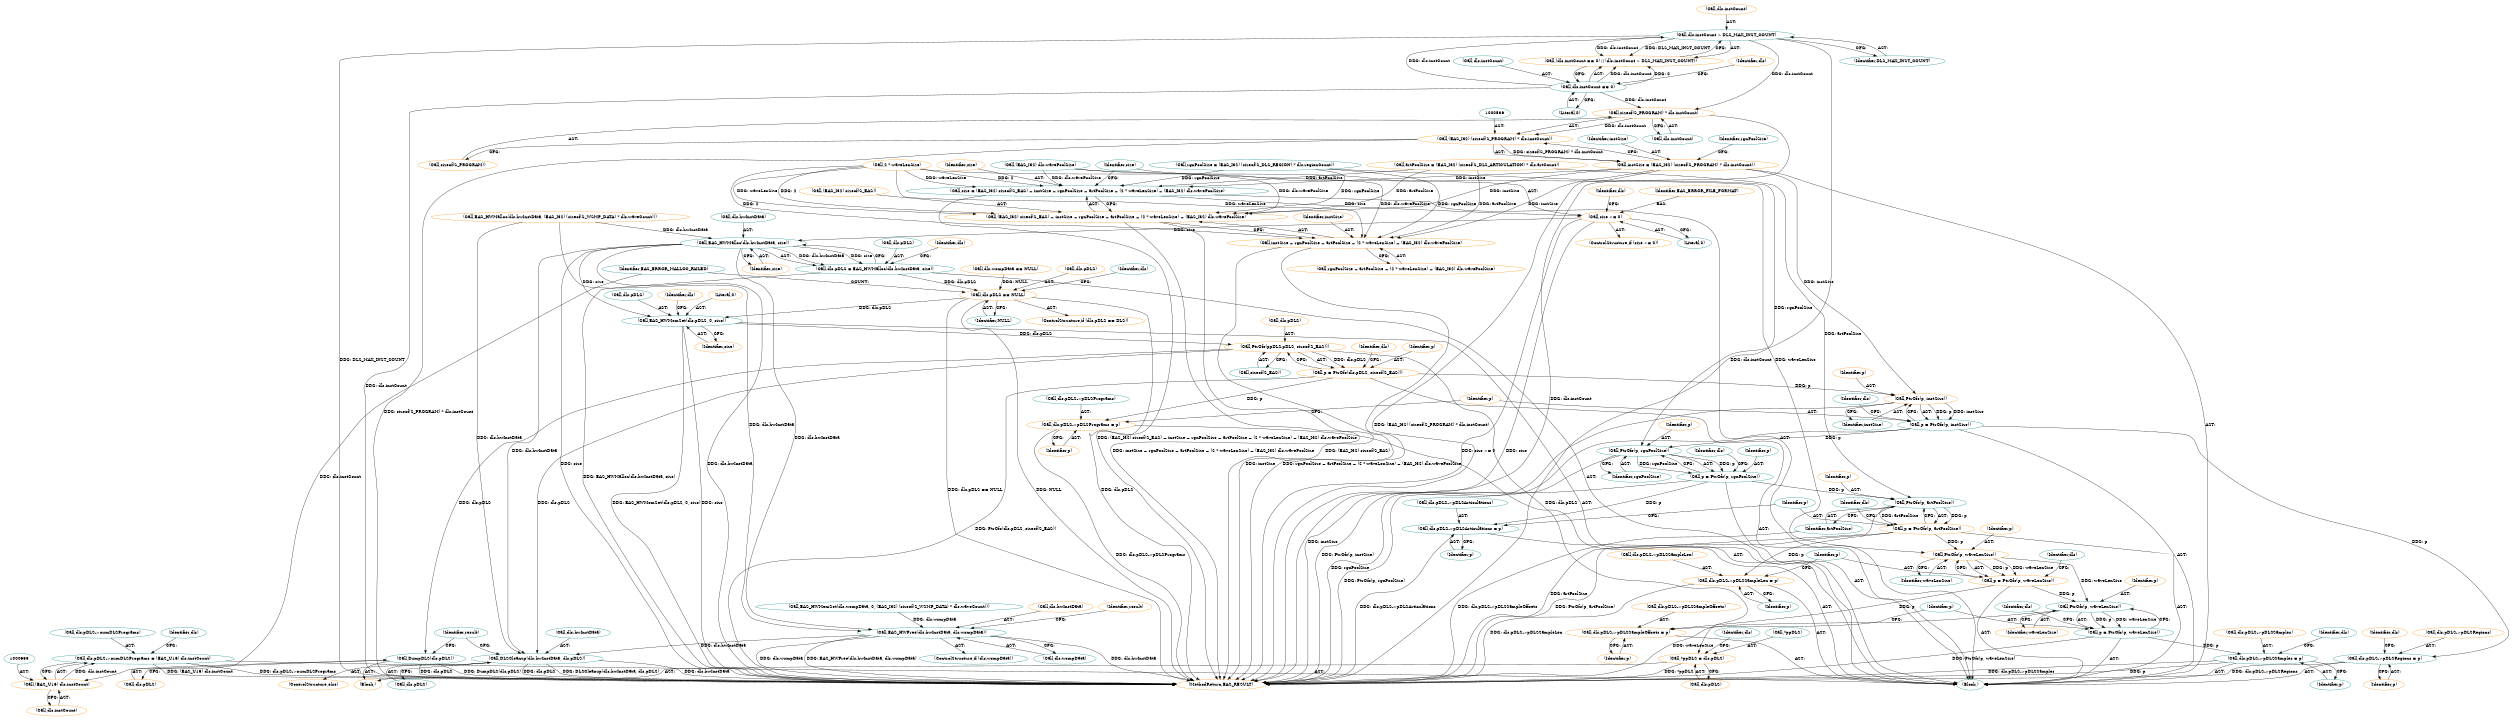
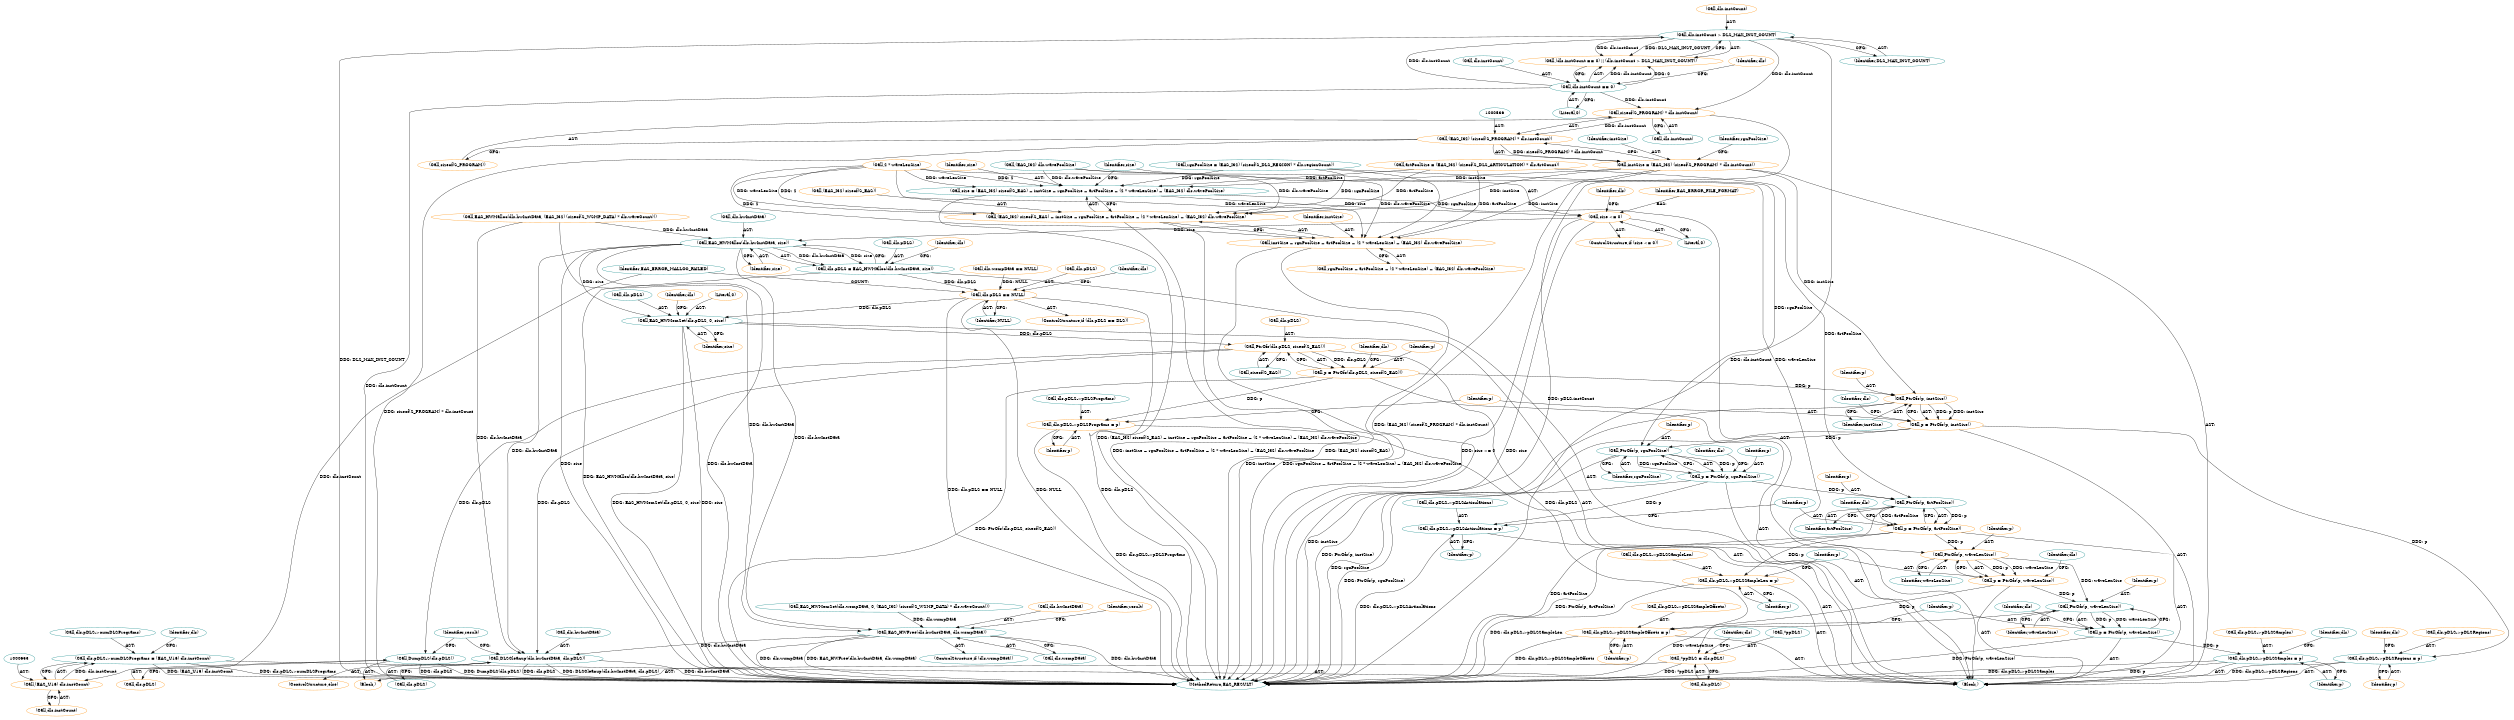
node "(Call,PtrOfs(ppDLS.pDLS, sizeof(S_EAS)))": label "(Call,PtrOfs(ppDLS.pDLS, sizeof(S_EAS)))" -> "(Call,PtrOfs(dls.pDLS, sizeof(S_EAS)))"
edge "(Call,sizeof(S_PROGRAM) * dls.instCount)" -> "(MethodReturn,EAS_RESULT)": label "DDG: dls.instCount" -> "DDG: pDLS.instCount"
node "(Call,p = PtrOfs(p, instSize))": color teal -> darkorange
edge "(Identifier,artPoolSize)" -> "(MethodReturn,EAS_RESULT)": now "(Call,dls.pDLS->pDLSSampleOffsets = p)" -> "(MethodReturn,EAS_RESULT)"
node "(MethodReturn,EAS_RESULT)": color darkorange -> teal
